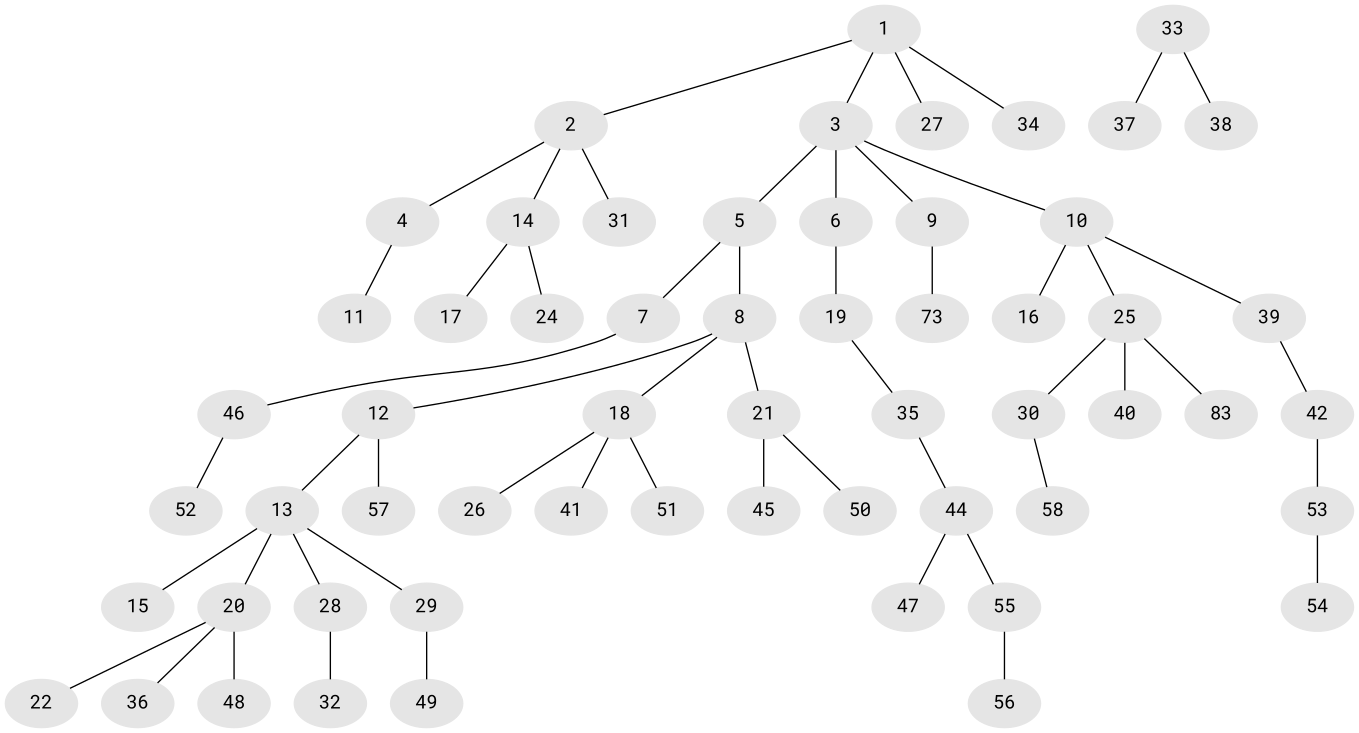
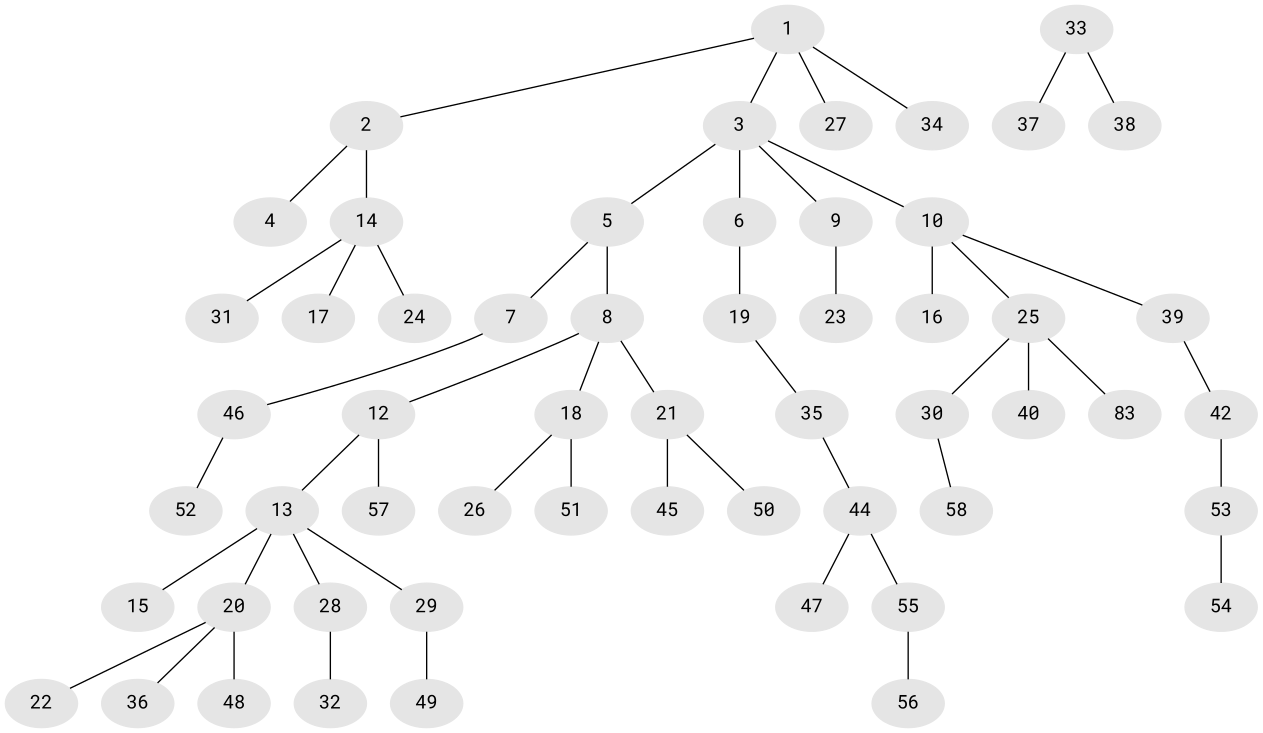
edge "2" -- "31": now "14" -- "31"
node "11": removed
node "73": label "73" -> "23"
node "41": removed
